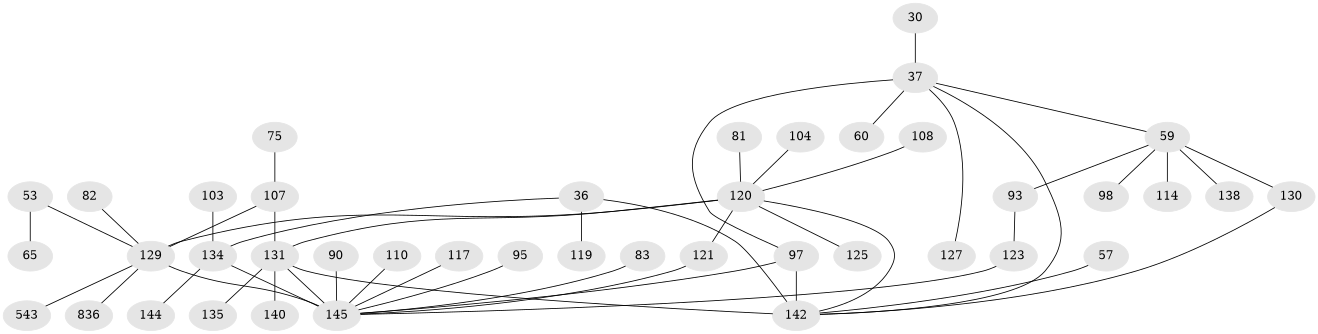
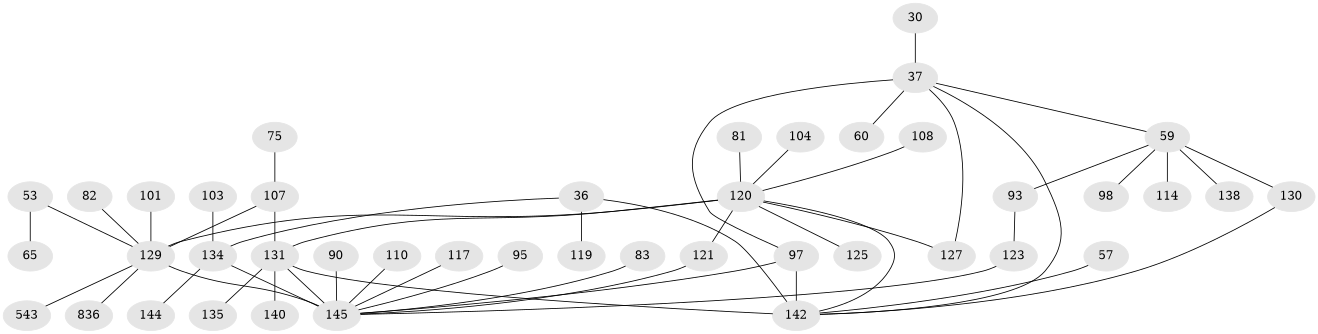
node "101": added
edge "120" -- "127": added
